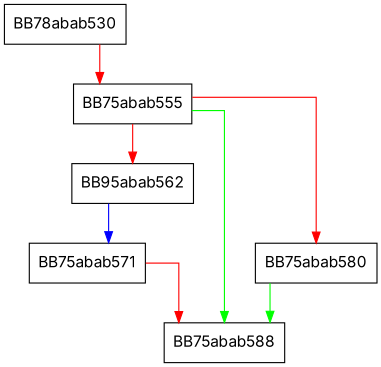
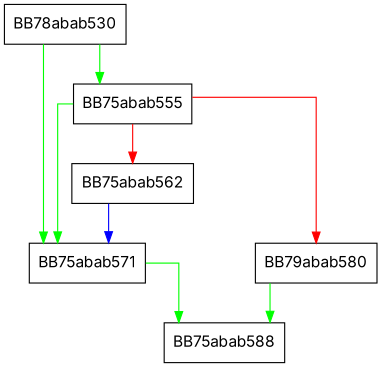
edge "BB78abab530" -> "BB75abab555": color red -> green
edge "BB78abab530" -> "BB75abab571": added
node "BB95abab562": label "BB95abab562" -> "BB75abab562"
edge "BB75abab555" -> "BB75abab588": now "BB75abab555" -> "BB75abab571"
node "BB75abab580": label "BB75abab580" -> "BB79abab580"
edge "BB75abab571" -> "BB75abab588": color red -> green
